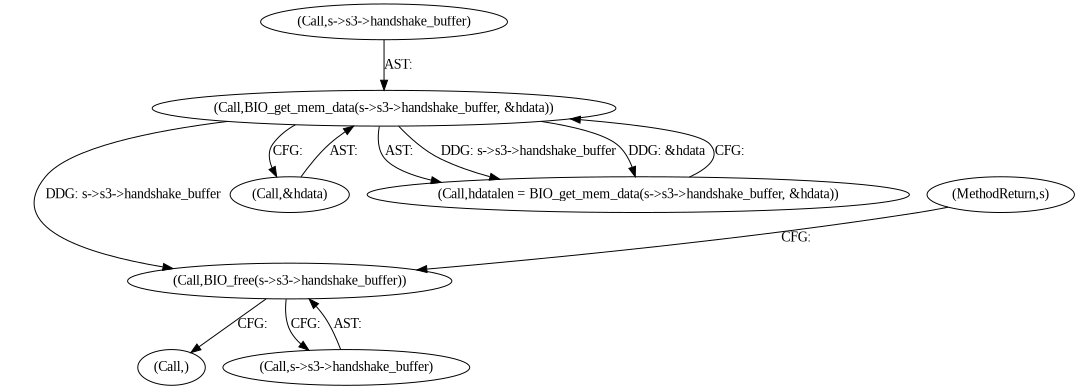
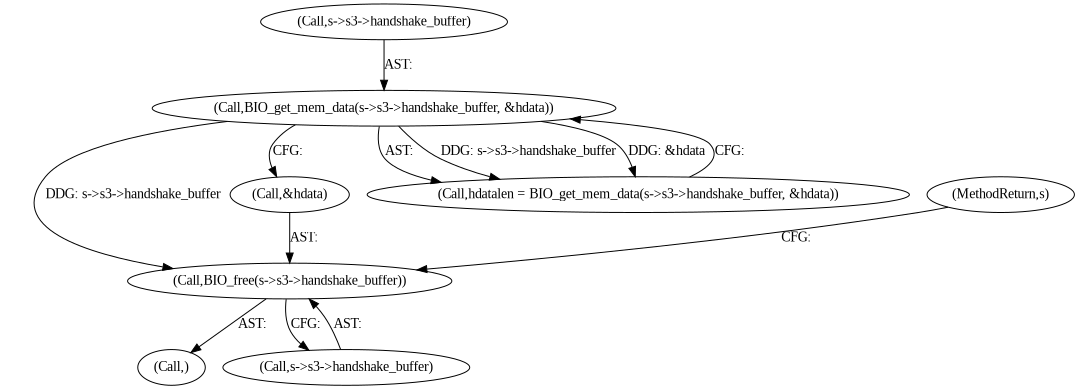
edge "(Call,&hdata)" -> "(Call,BIO_get_mem_data(s->s3->handshake_buffer, &hdata))": now "(Call,&hdata)" -> "(Call,BIO_free(s->s3->handshake_buffer))"
edge "(Call,BIO_free(s->s3->handshake_buffer))" -> "(Call,)": label "CFG: " -> "AST: "
